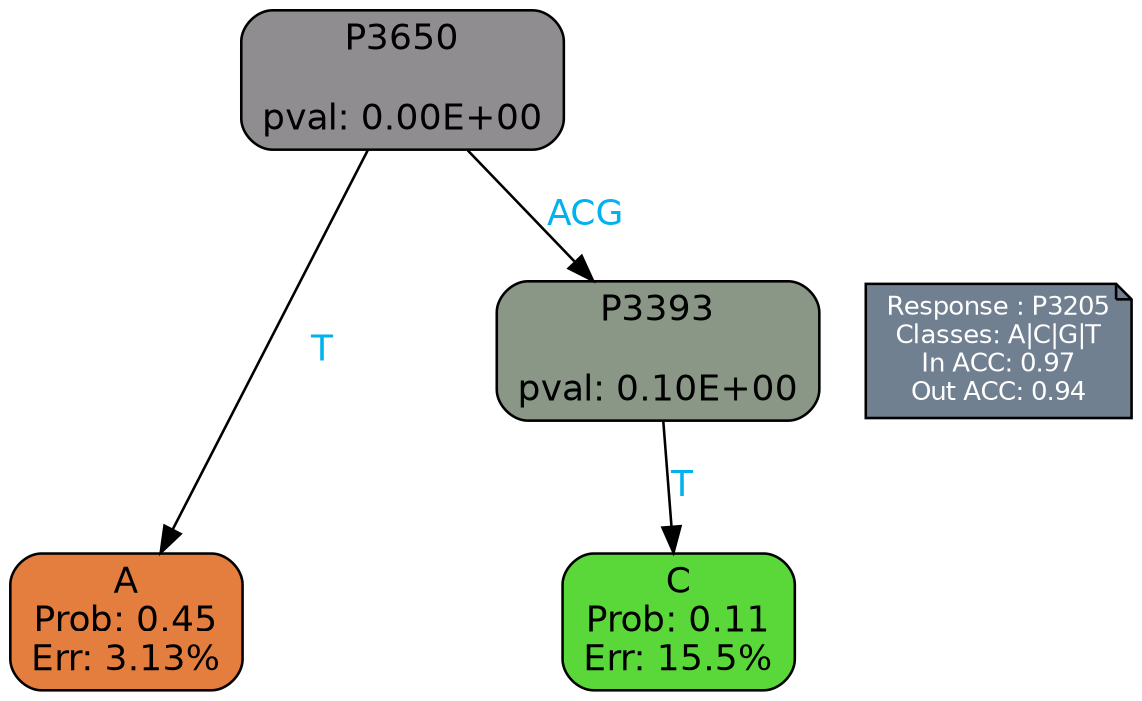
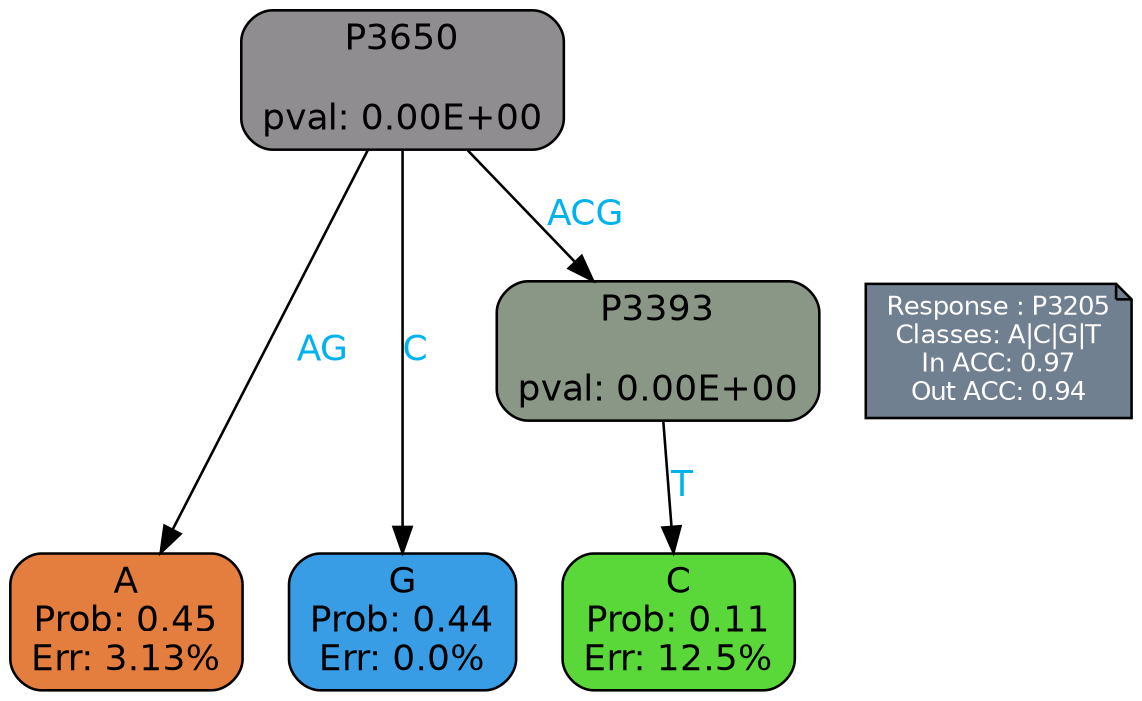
edge "P3650 pval: 0.00E+00" -> "A Prob: 0.45 Err: 3.13%": label "T" -> "AG"
node "P3393 pval: 0.10E+00": label "P3393 pval: 0.10E+00" -> "P3393 pval: 0.00E+00"
node "G Prob: 0.44 Err: 0.0%": added
node "C Prob: 0.11 Err: 15.5%": label "C Prob: 0.11 Err: 15.5%" -> "C Prob: 0.11 Err: 12.5%"
